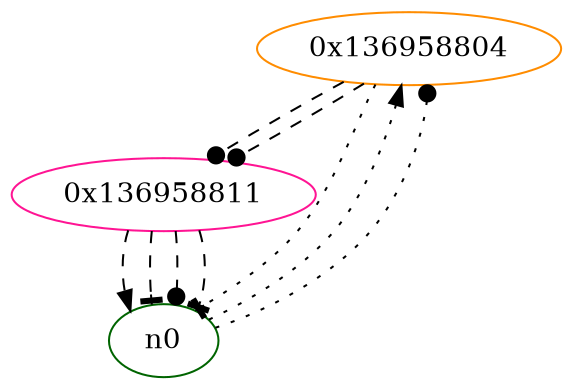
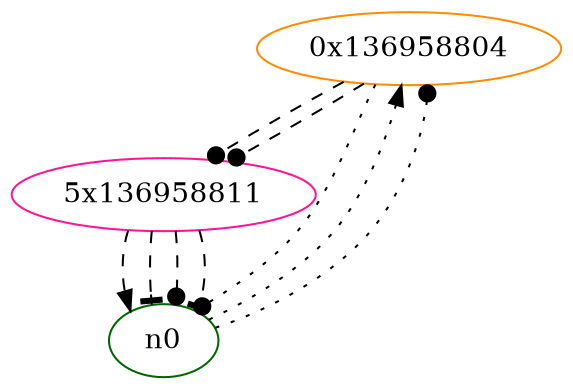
node "0x136958811": label "0x136958811" -> "5x136958811"
edge "0x136958804" -> "n0": arrowhead tee -> dot
